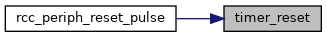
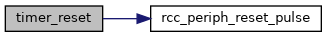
edge "rcc_periph_reset_pulse" -> "timer_reset": reversed
